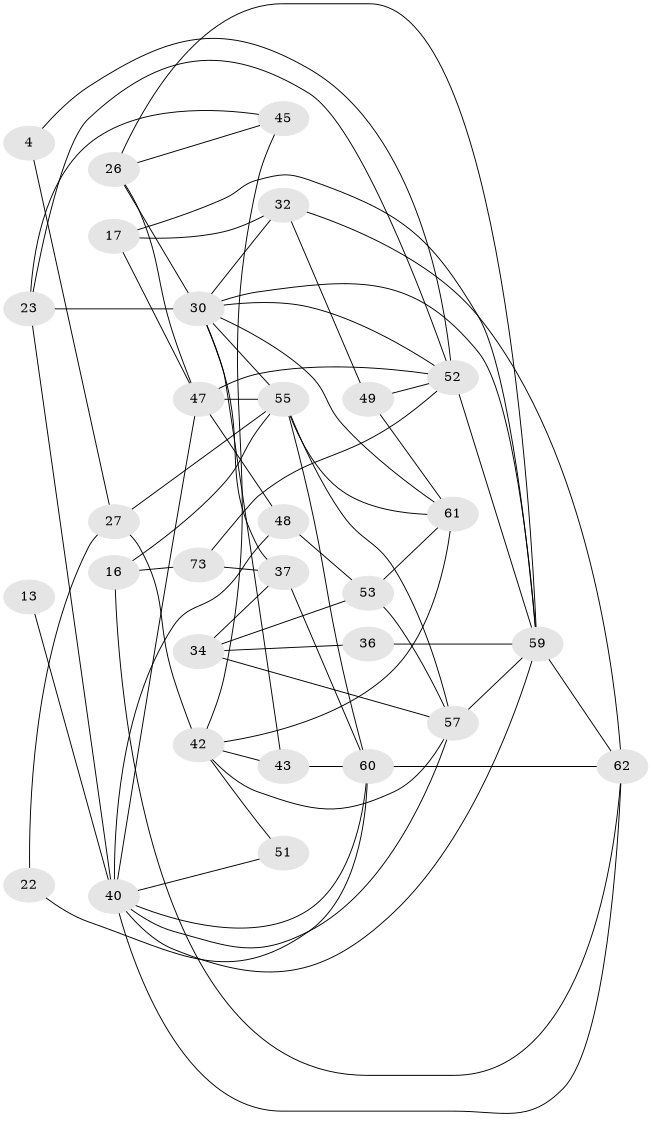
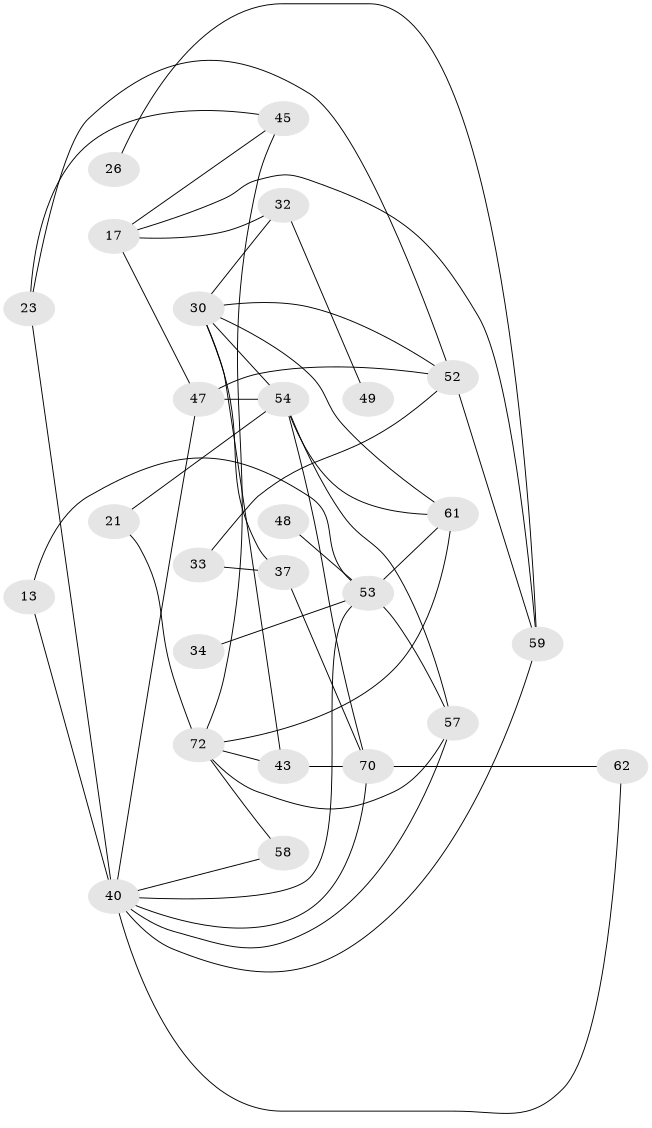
node "4": removed
edge "45" -- "26": now "45" -- "17"
edge "26" -- "30": removed
edge "26" -- "47": removed
edge "23" -- "30": removed
edge "30" -- "59": removed
edge "52" -- "49": removed
node "55": label "55" -> "54"
edge "32" -- "62": removed
edge "49" -- "61": removed
edge "53" -- "13": added
edge "47" -- "48": removed
node "27": label "27" -> "21"
node "73": label "73" -> "33"
node "16": removed
edge "37" -- "34": removed
node "36": removed
edge "59" -- "57": removed
edge "34" -- "57": removed
edge "48" -- "40": now "53" -- "40"
edge "59" -- "62": removed
node "42": label "42" -> "72"
node "60": label "60" -> "70"
node "51": label "51" -> "58"
node "22": removed
